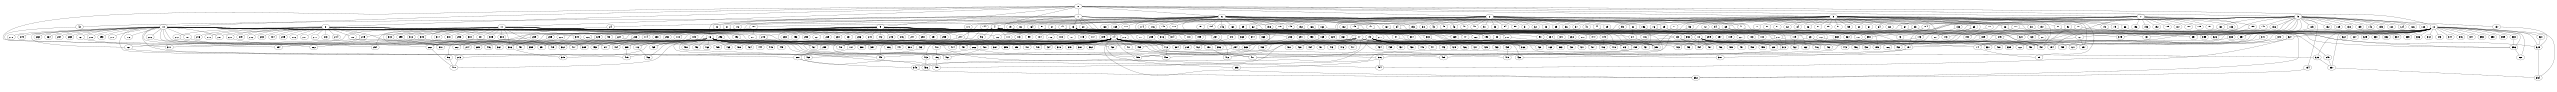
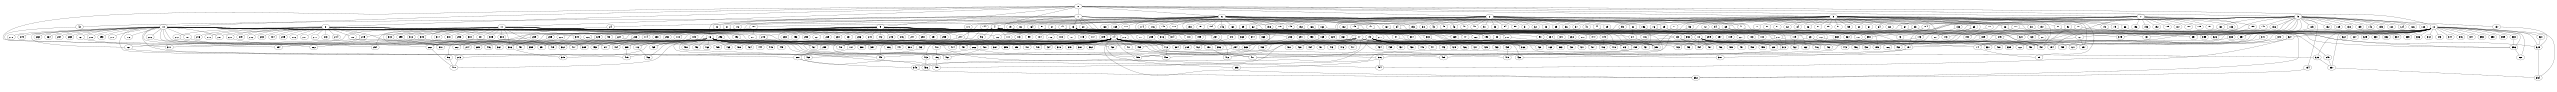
node "150": added
